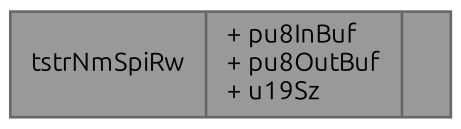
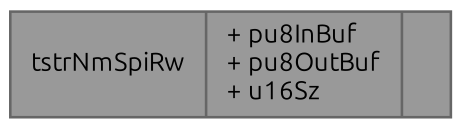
node "tstrNmSpiRw": text "+ u19Sz" -> "+ u16Sz"
